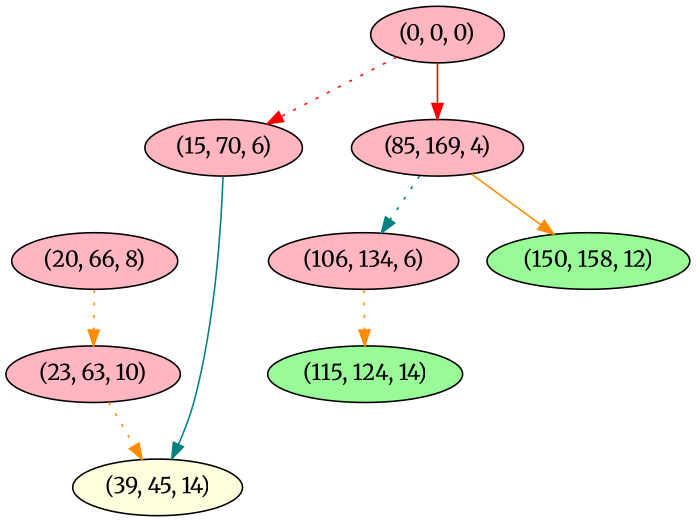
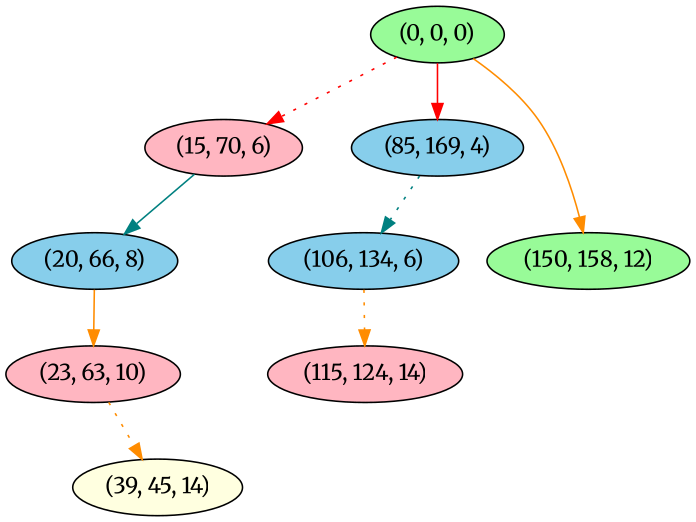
node "(0, 0, 0)": fillcolor lightpink -> palegreen
node "(85, 169, 4)": fillcolor lightpink -> skyblue
edge "(85, 169, 4)" -> "(150, 158, 12)": now "(0, 0, 0)" -> "(150, 158, 12)"
node "(20, 66, 8)": fillcolor lightpink -> skyblue
node "(106, 134, 6)": fillcolor lightpink -> skyblue
edge "(20, 66, 8)" -> "(23, 63, 10)": style dotted -> solid
edge "(15, 70, 6)" -> "(39, 45, 14)": now "(15, 70, 6)" -> "(20, 66, 8)"
node "(115, 124, 14)": fillcolor palegreen -> lightpink
